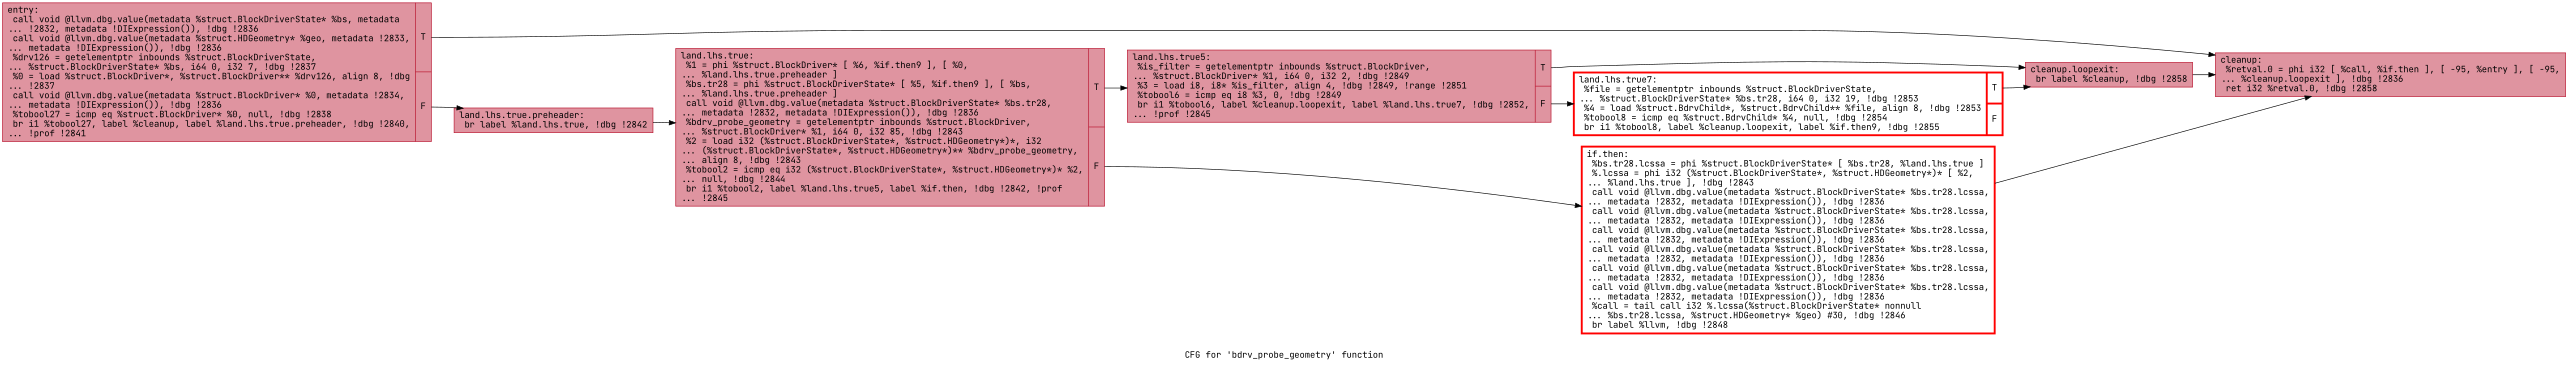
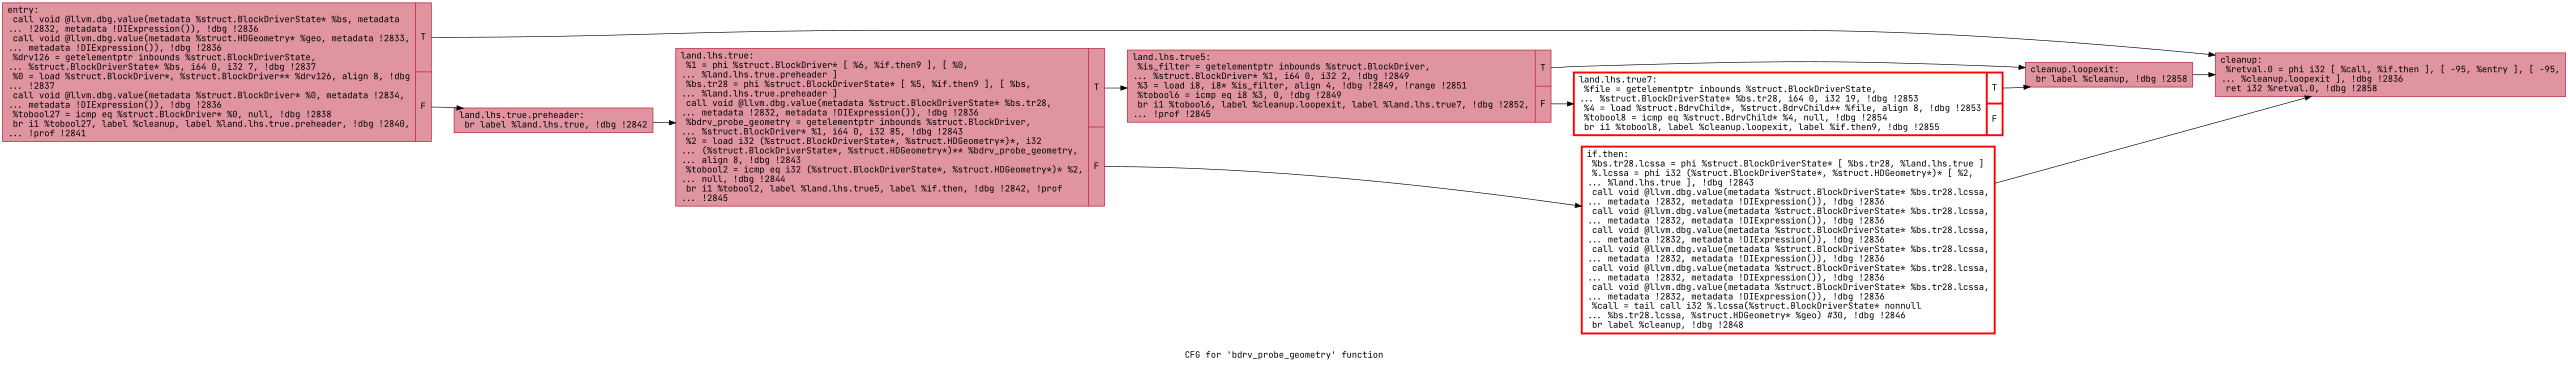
node "if.then:": text "br label %llvm, !dbg !2848" -> "br label %cleanup, !dbg !2848"
